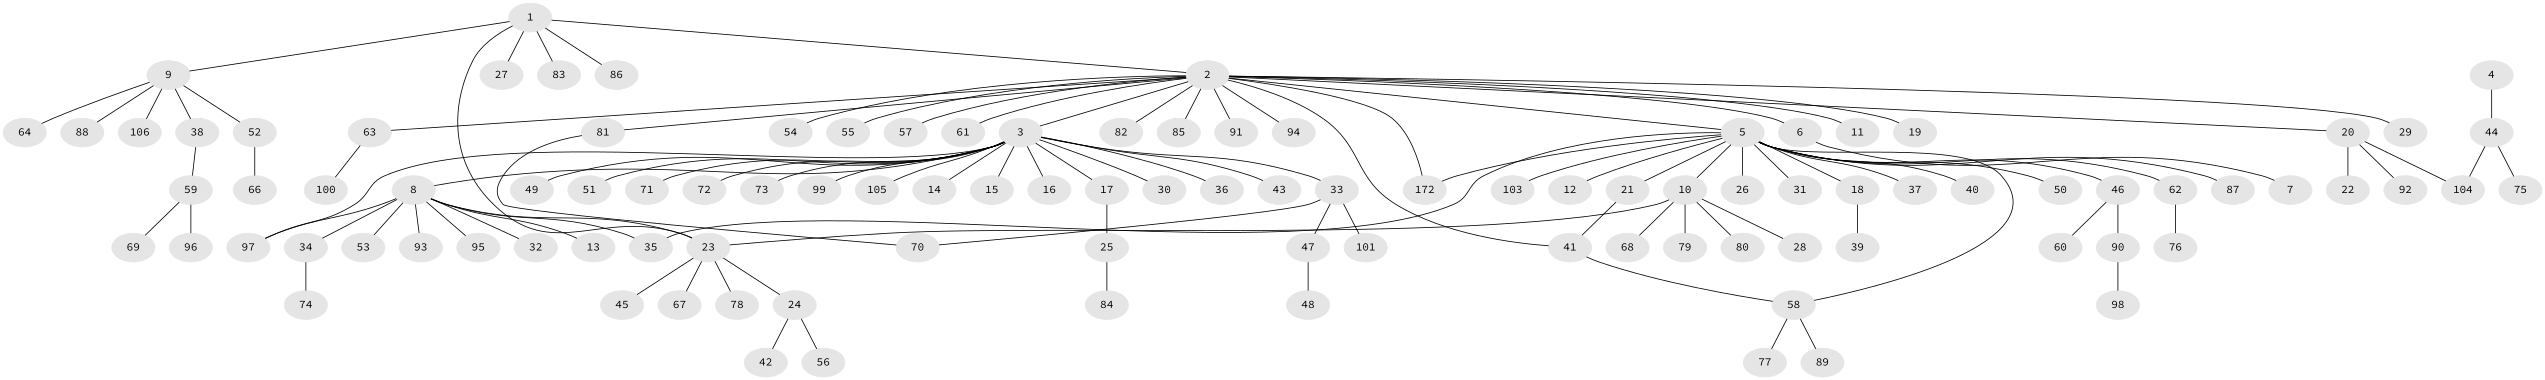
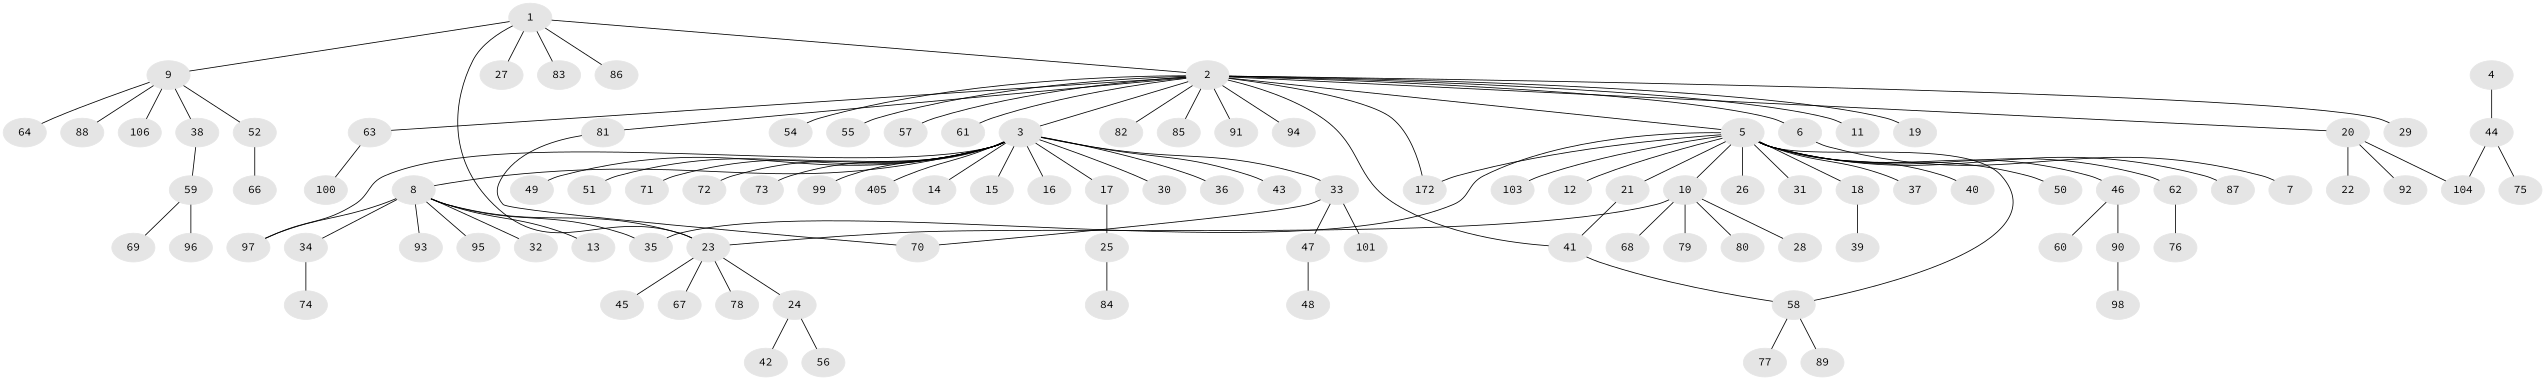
node "105": label "105" -> "405"
node "53": removed
